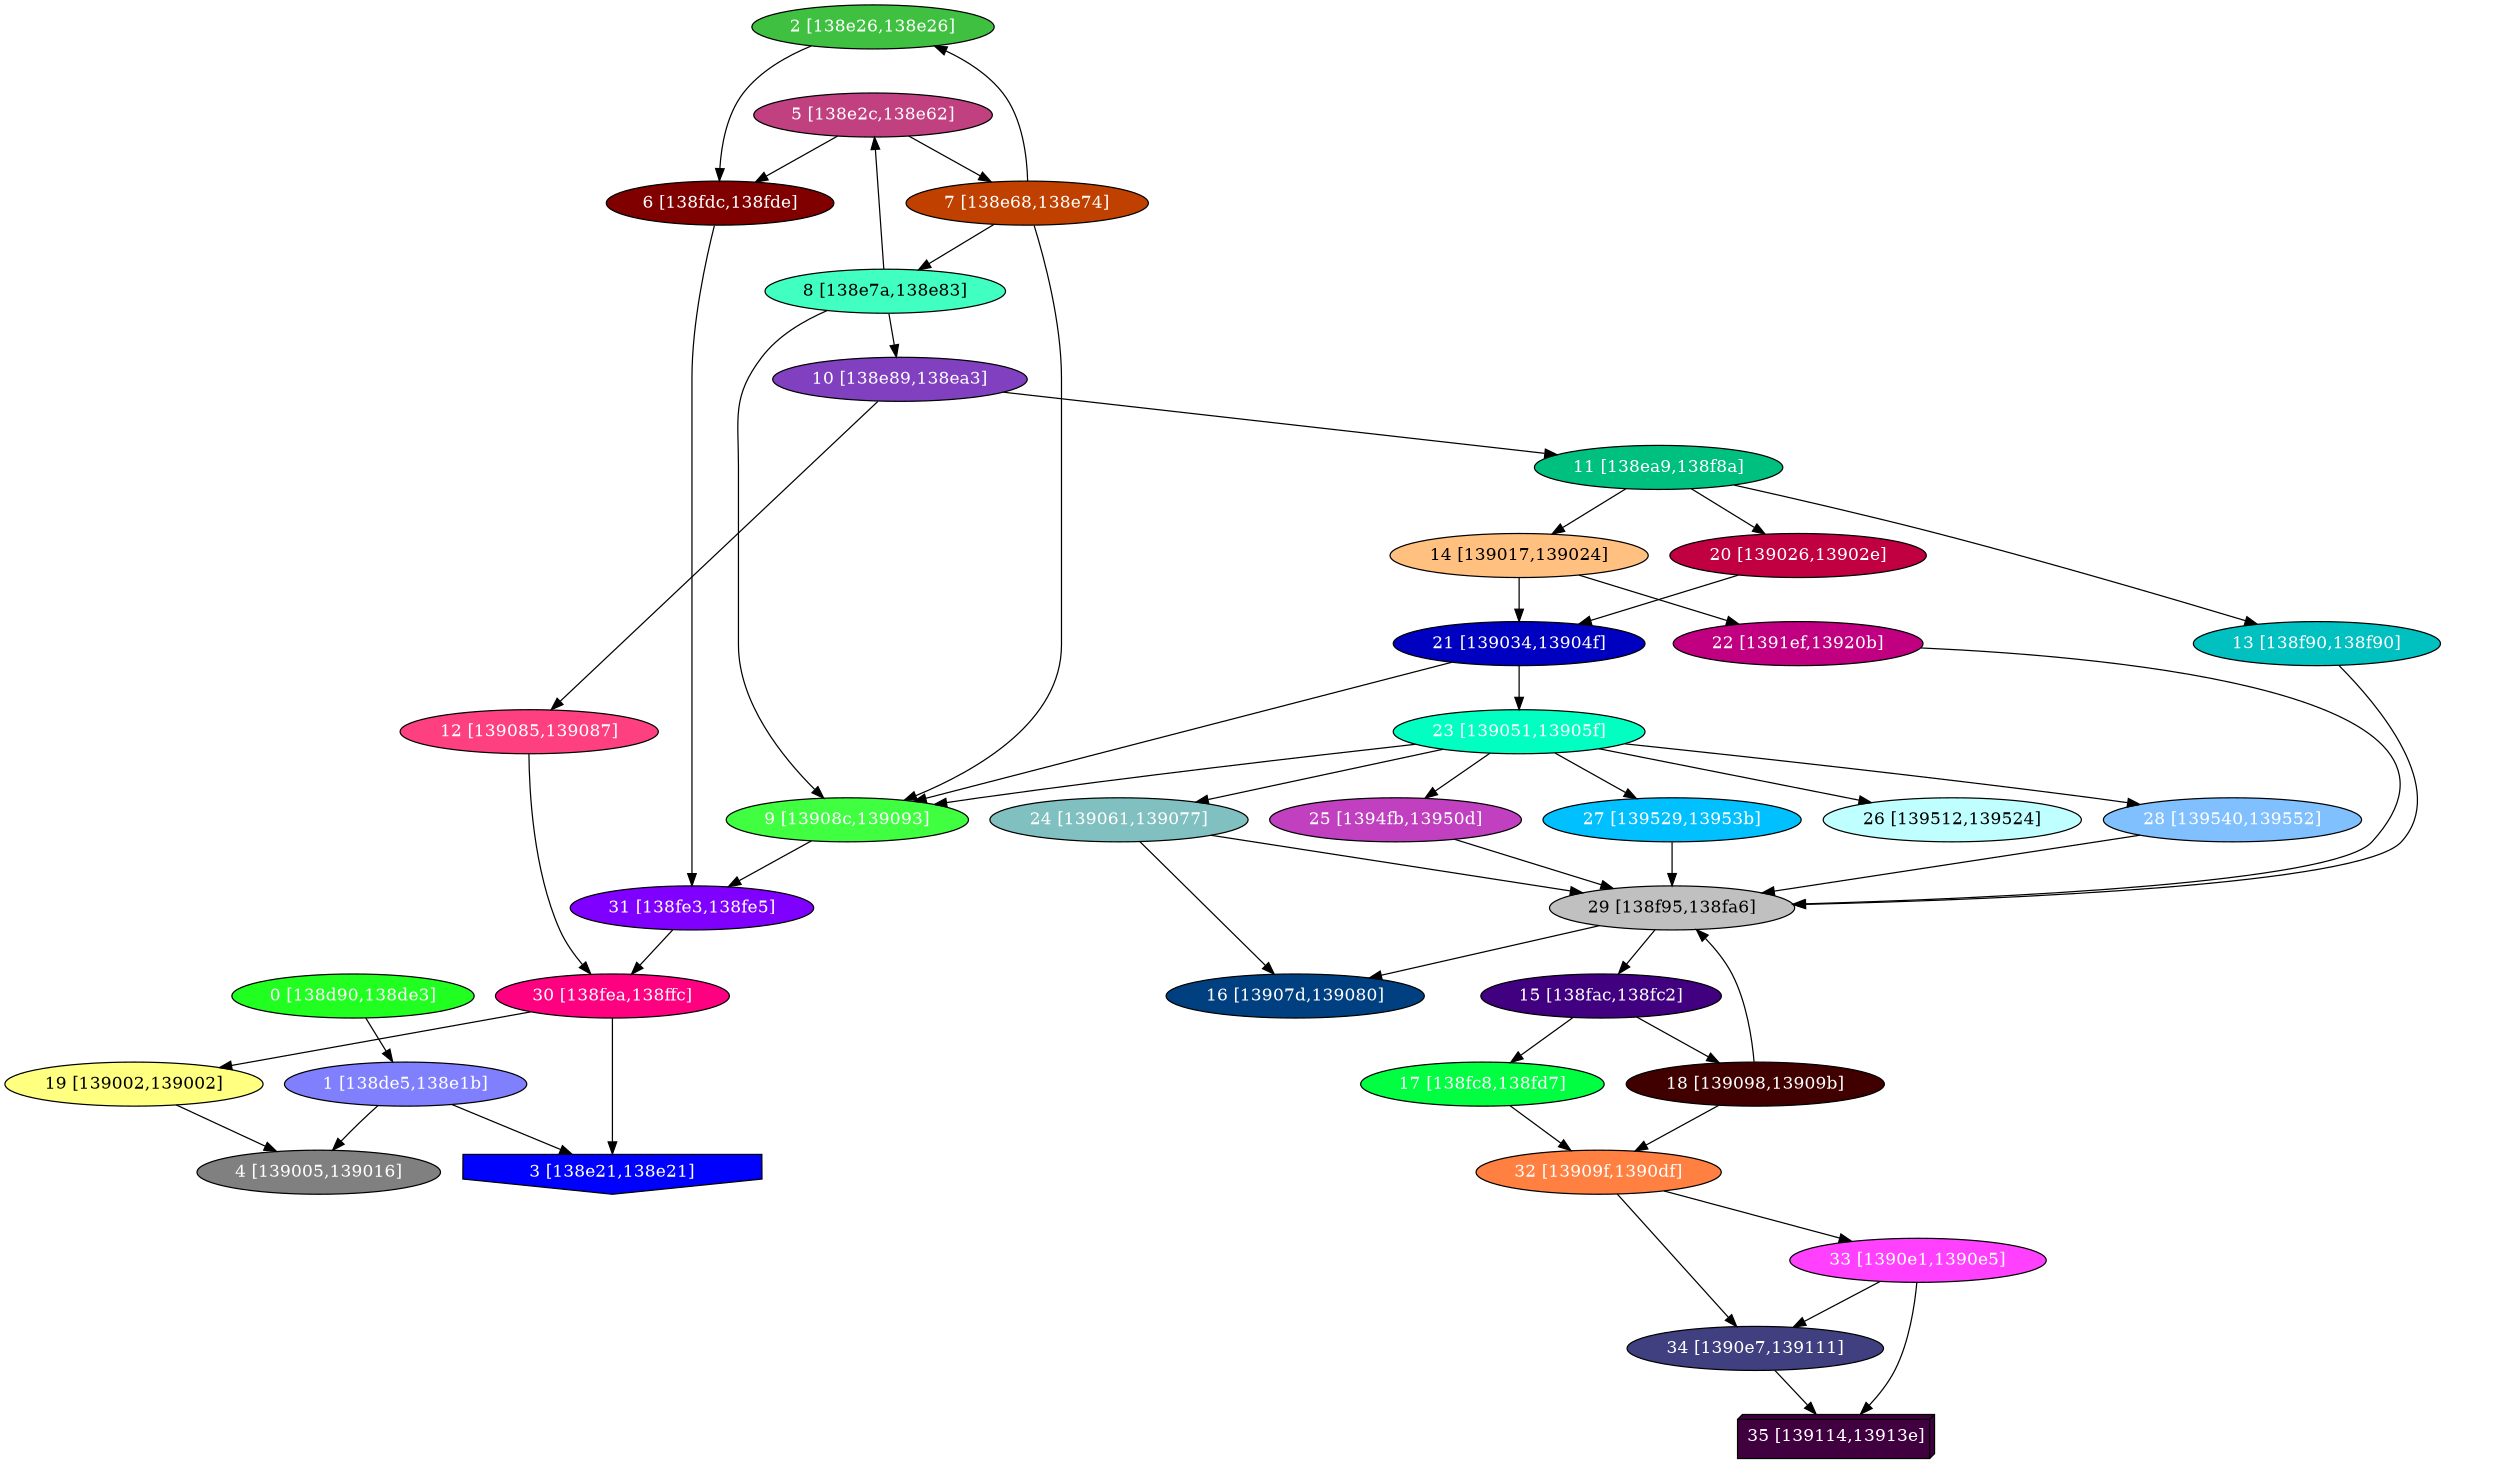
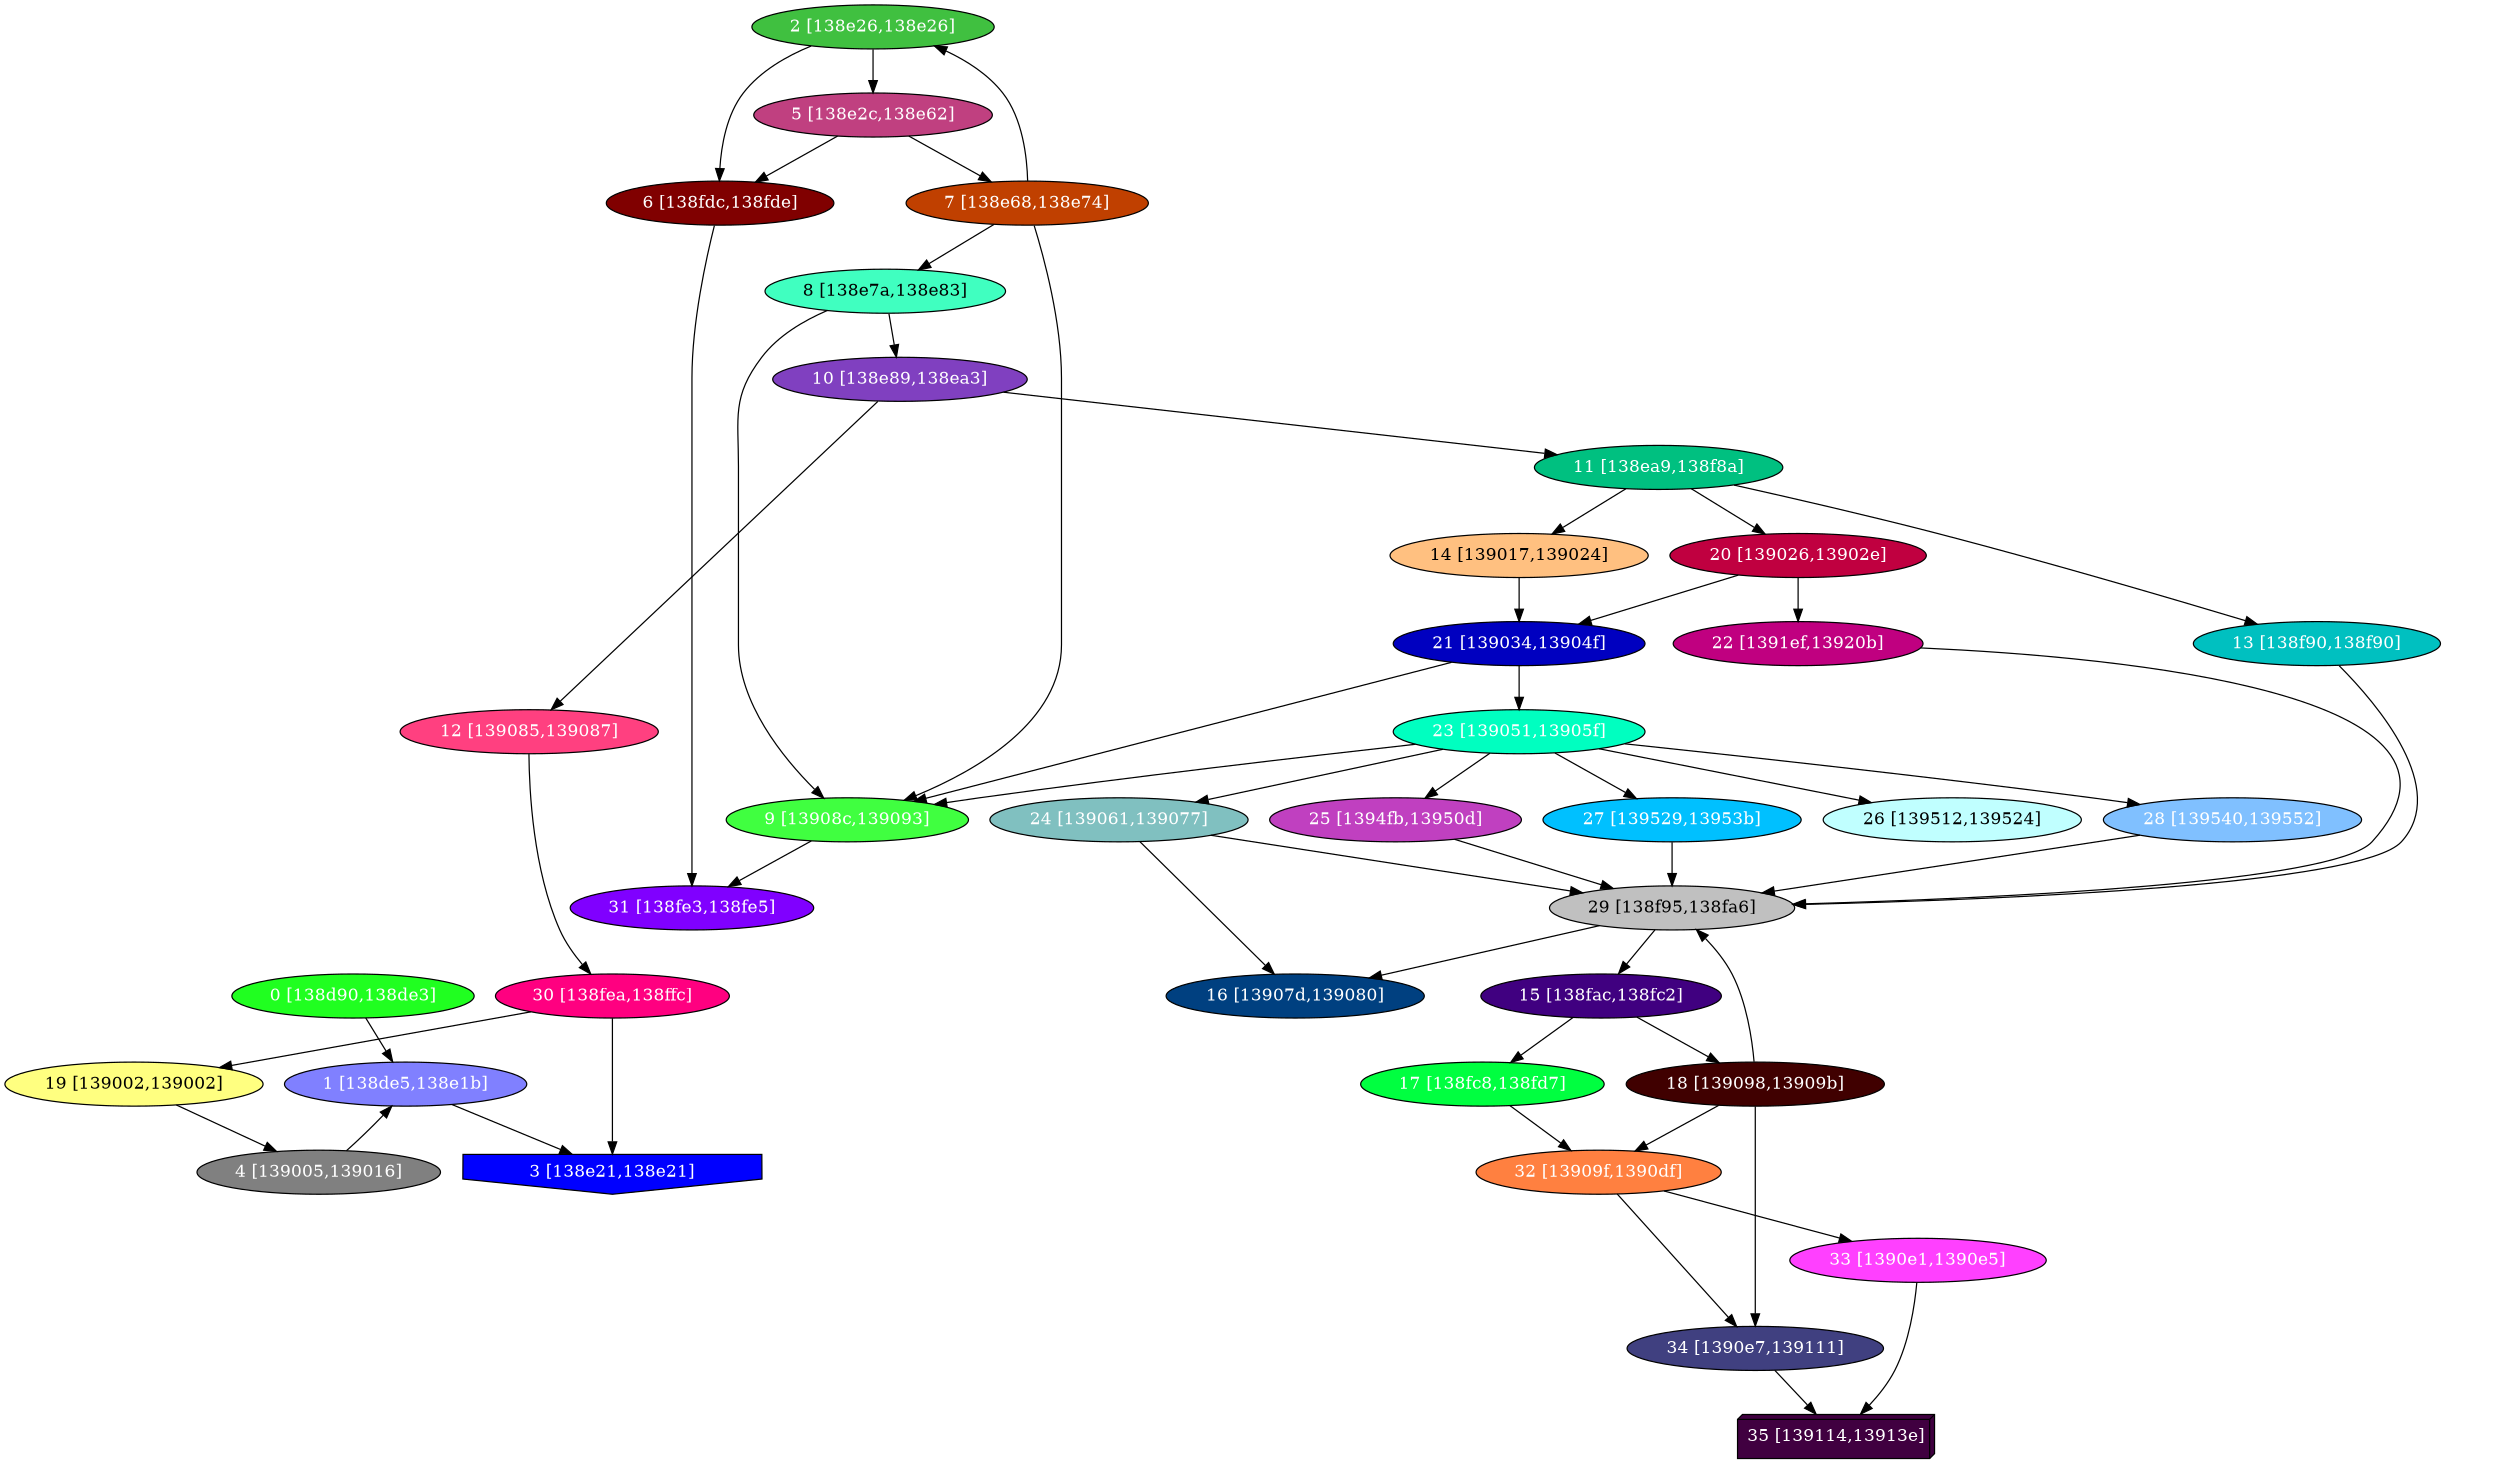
edge "8 [138e7a,138e83]" -> "5 [138e2c,138e62]": now "2 [138e26,138e26]" -> "5 [138e2c,138e62]"
edge "14 [139017,139024]" -> "22 [1391ef,13920b]": now "20 [139026,13902e]" -> "22 [1391ef,13920b]"
edge "31 [138fe3,138fe5]" -> "30 [138fea,138ffc]": removed
edge "1 [138de5,138e1b]" -> "4 [139005,139016]": reversed
edge "33 [1390e1,1390e5]" -> "34 [1390e7,139111]": now "18 [139098,13909b]" -> "34 [1390e7,139111]"
